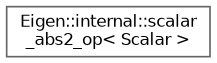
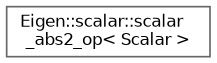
node "Eigen::internal::scalar _abs2_op< Scalar >": label "Eigen::internal::scalar _abs2_op< Scalar >" -> "Eigen::scalar::scalar _abs2_op< Scalar >"
